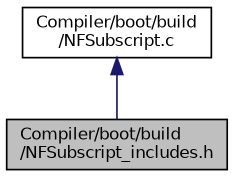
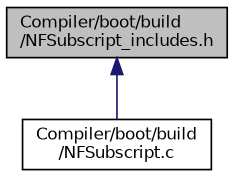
edge "Compiler/boot/build /NFSubscript_includes.h" -> "Compiler/boot/build /NFSubscript.c": reversed
